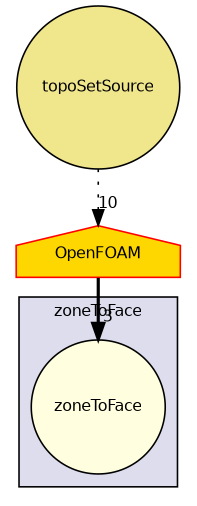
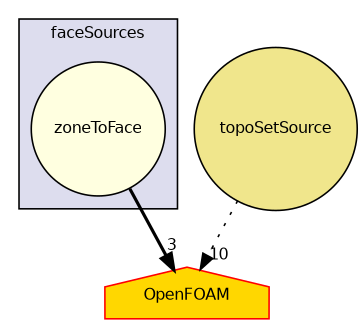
edge "OpenFOAM" -> "zoneToFace": reversed
cluster "zoneToFace": label "zoneToFace" -> "faceSources"
